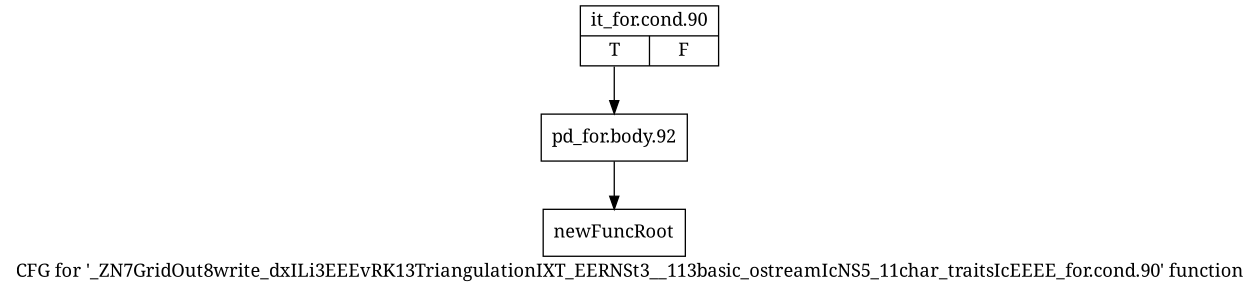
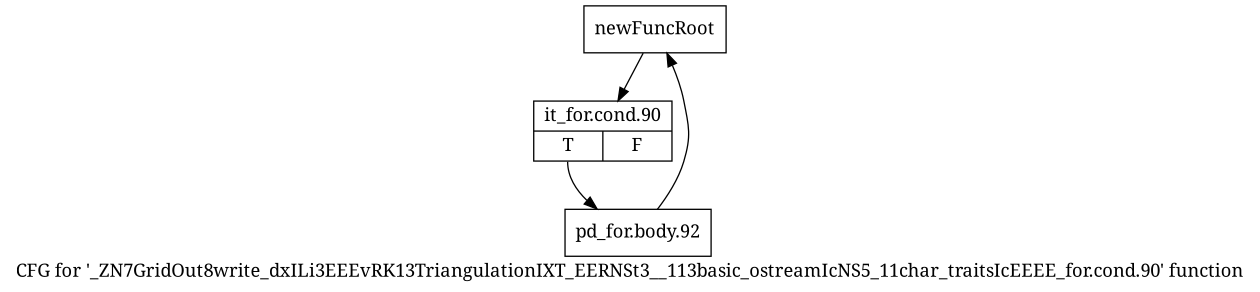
edge "newFuncRoot" -> "it_for.cond.90": added
